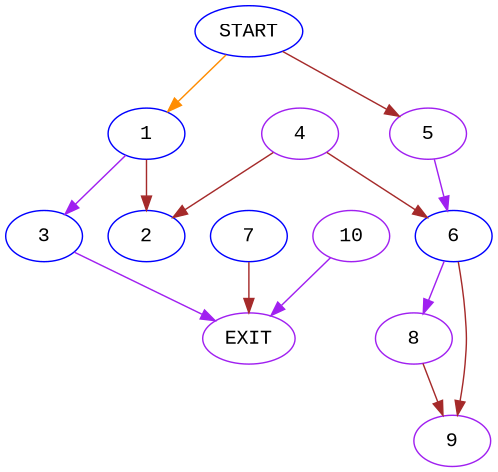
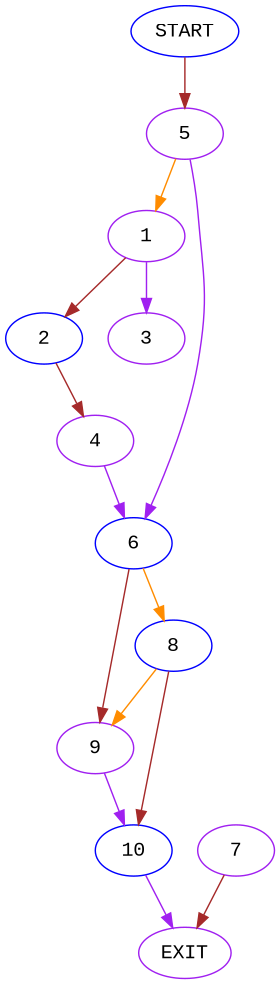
edge "START" -> "1": now "5" -> "1"
node "1": color blue -> purple
edge "4" -> "2": reversed
edge "4" -> "6": color brown -> purple
node "3": color blue -> purple
node "7": color blue -> purple
node "10": color purple -> blue
edge "6" -> "8": color purple -> darkorange
edge "3" -> "EXIT": removed
node "8": color purple -> blue
edge "8" -> "9": color brown -> darkorange
edge "8" -> "10": added
edge "9" -> "10": added
